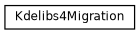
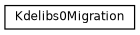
node "Kdelibs4Migration": label "Kdelibs4Migration" -> "Kdelibs0Migration"
